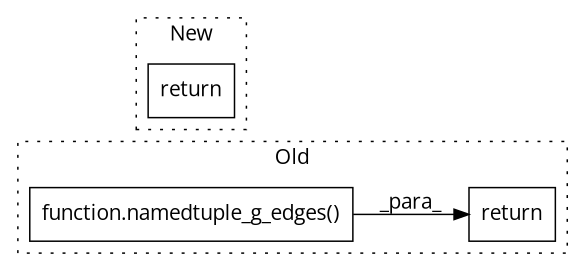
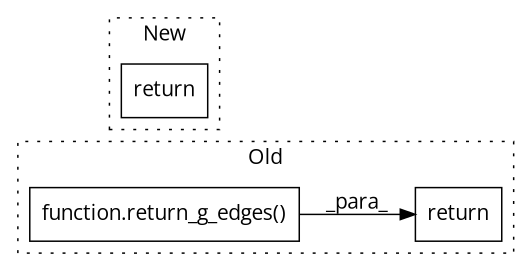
node "function.namedtuple_g_edges()": label "function.namedtuple_g_edges()" -> "function.return_g_edges()"
